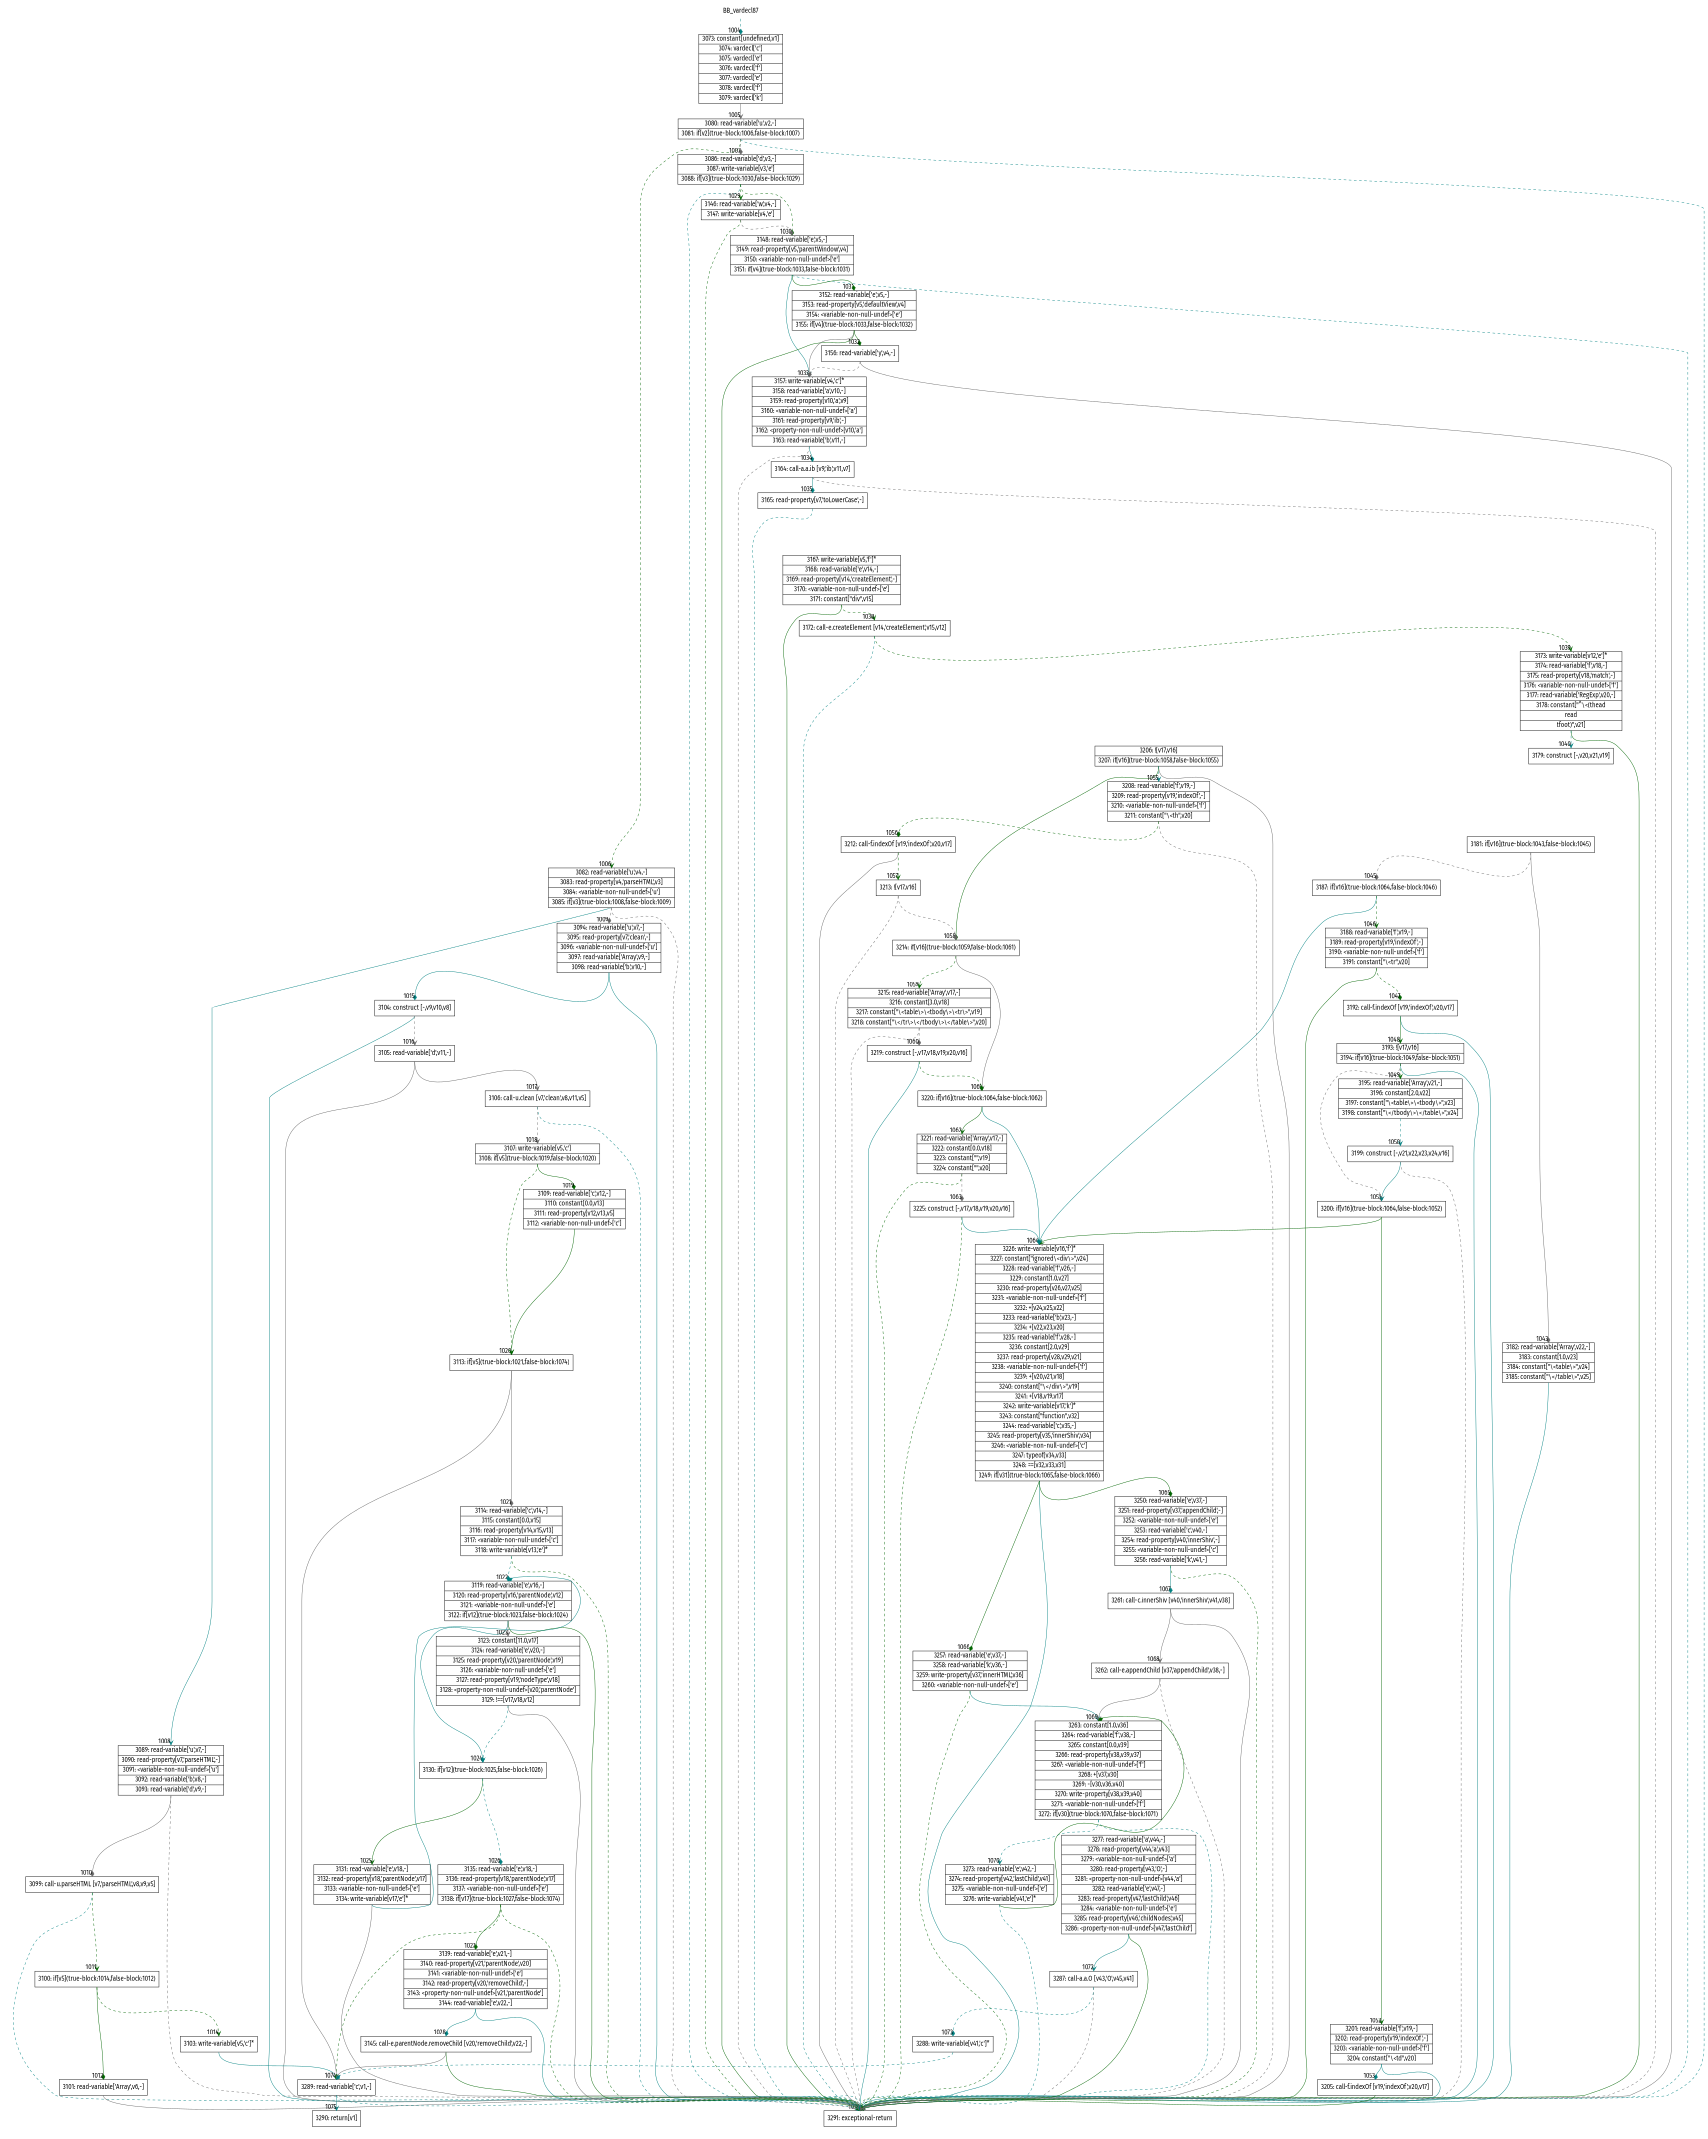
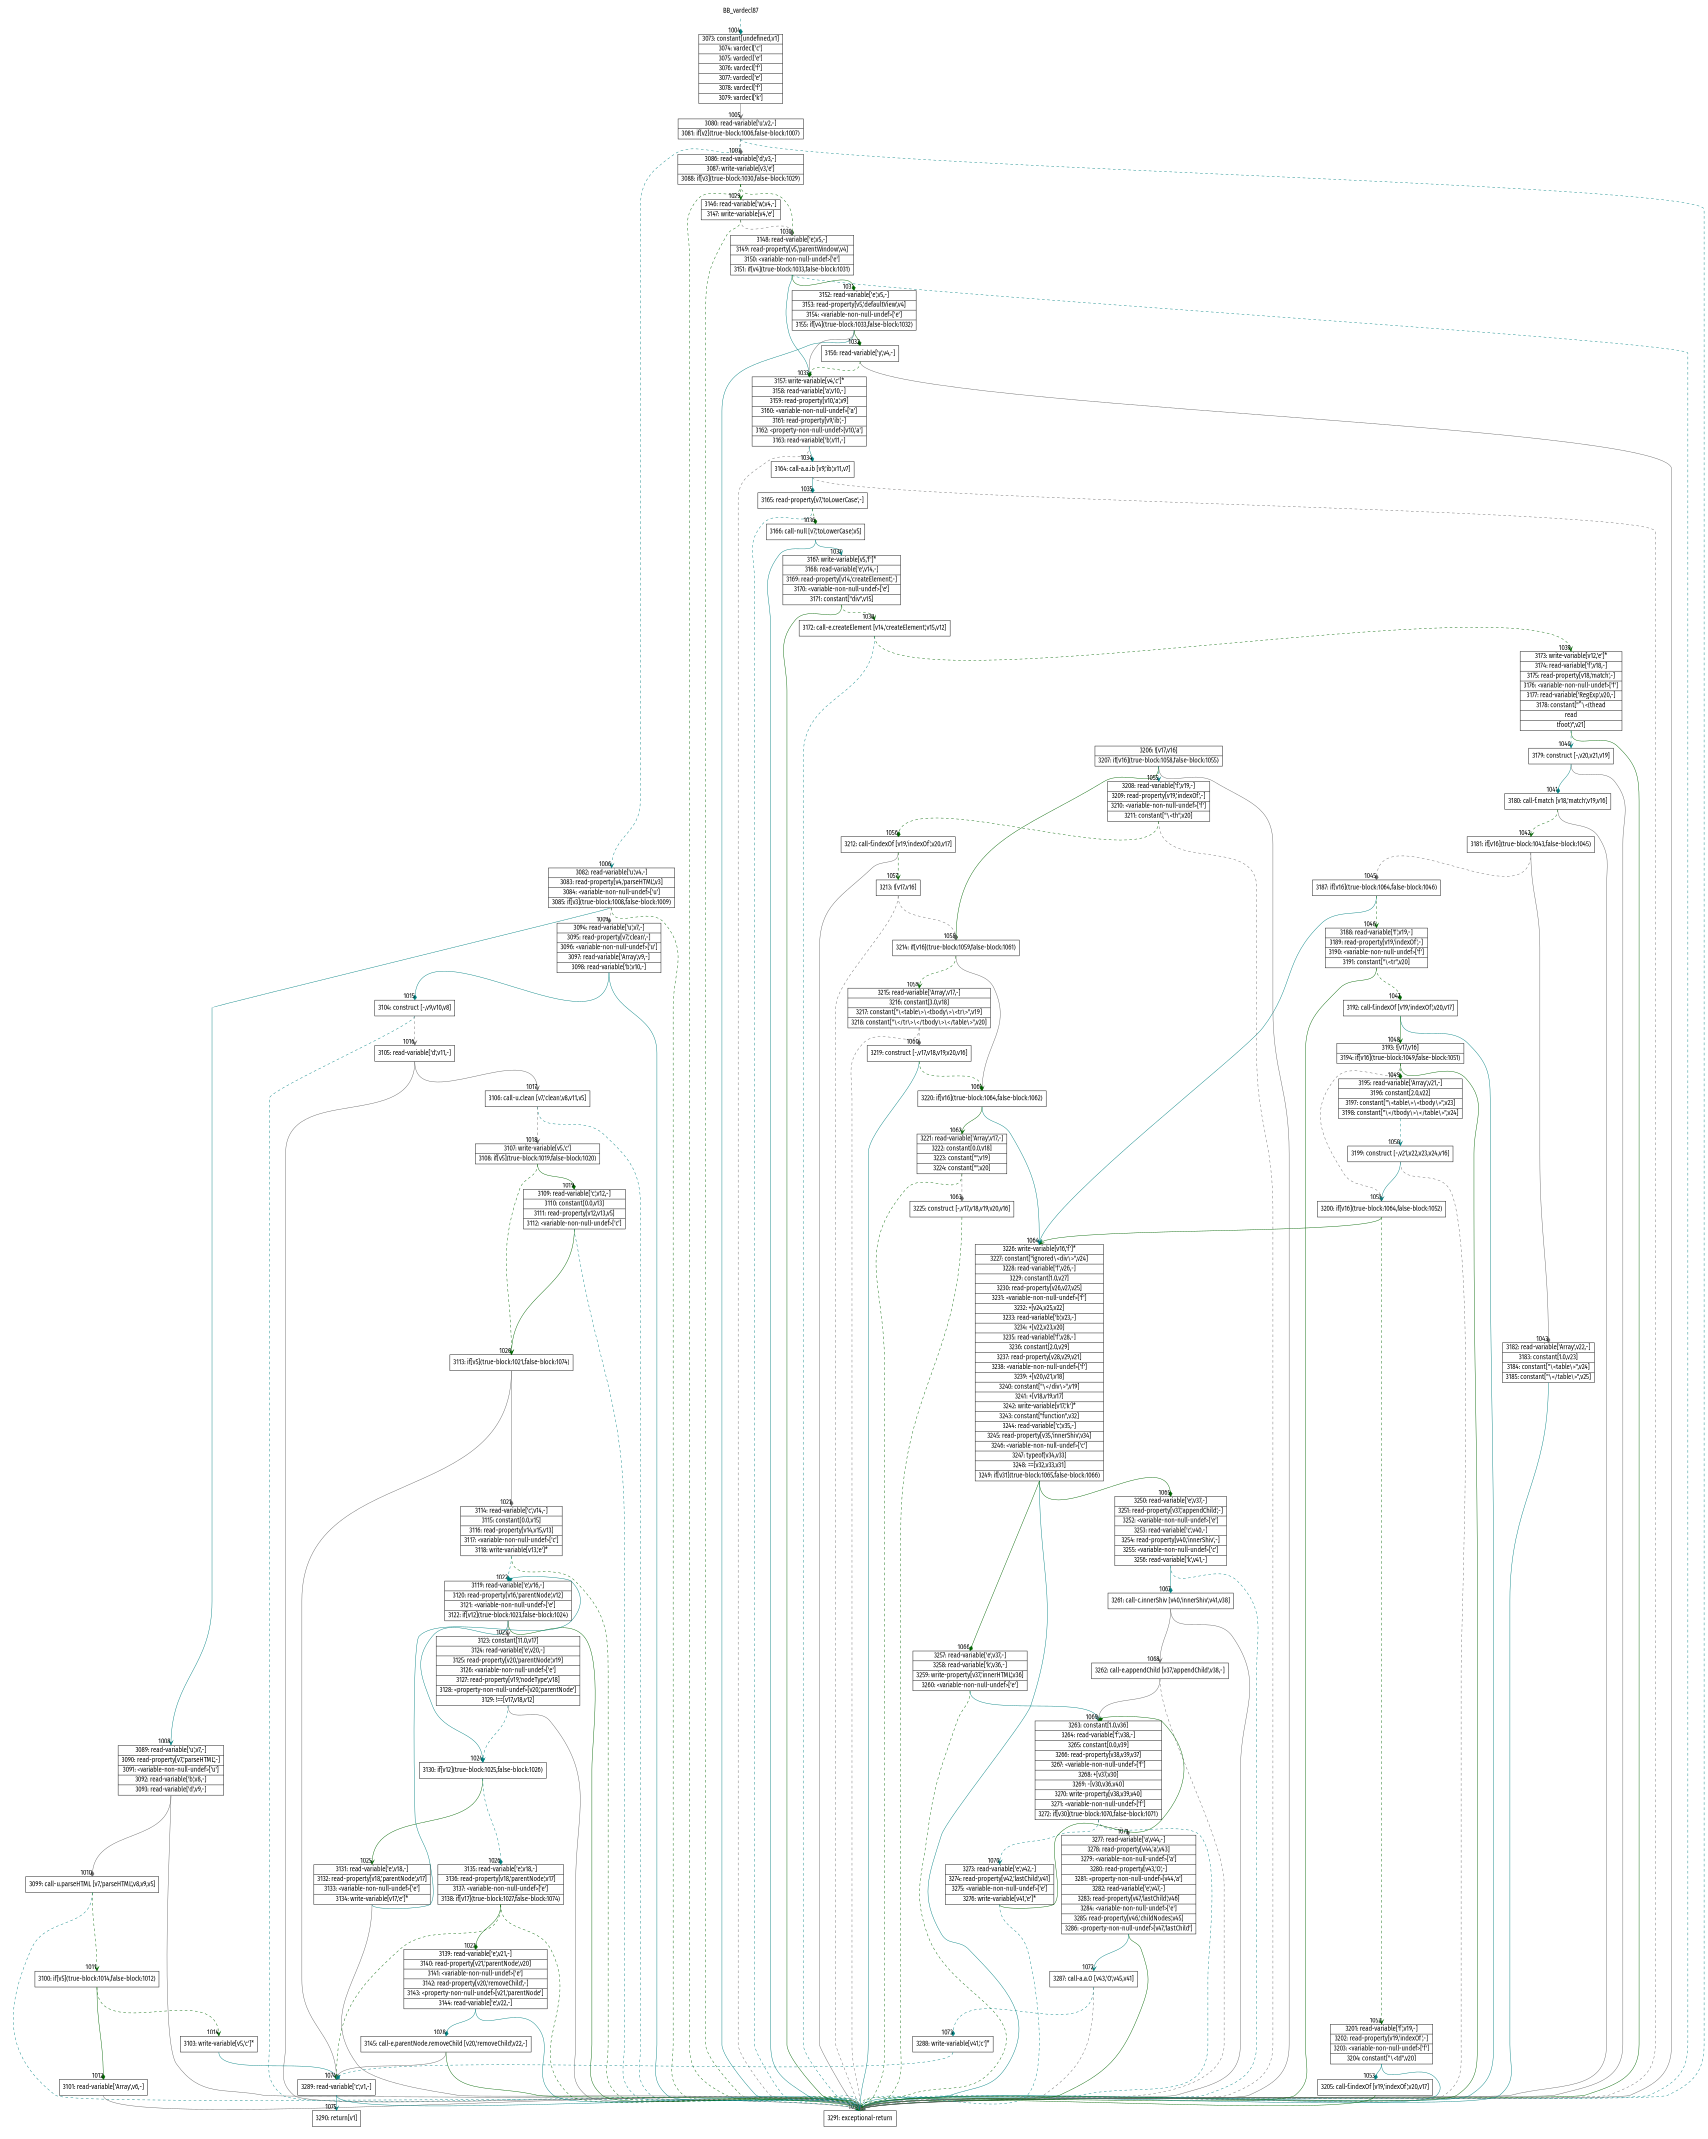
edge "3156: read-variable['y',v4,-]" -> "3157: write-variable[v4,'c']*": color gray40 -> darkgreen
edge "3080: read-variable['u',v2,-]" -> "3082: read-variable['u',v4,-]": color darkgreen -> teal
node "3166: call-null [v7,'toLowerCase',v5]": added
node "3180: call-f.match [v18,'match',v19,v16]": added
edge "3193: ![v17,v16]" -> "3195: read-variable['Array',v21,-]": arrowhead vee -> diamond
edge "3086: read-variable['d',v3,-]" -> "3291: exceptional-return": color teal -> darkgreen
edge "3152: read-variable['e',v5,-]" -> "3291: exceptional-return": color darkgreen -> teal
edge "3225: construct [-,v17,v18,v19,v20,v16]" -> "3226: write-variable[v16,'f']*": removed
edge "3082: read-variable['u',v4,-]" -> "3291: exceptional-return": color gray40 -> darkgreen
edge "3200: if[v16](true-block:1064,false-block:1052)" -> "3201: read-variable['f',v19,-]": style solid -> dashed
edge "3109: read-variable['c',v12,-]" -> "3291: exceptional-return": added
edge "3179: construct [-,v20,v21,v19]" -> "3291: exceptional-return": added
edge "3104: construct [-,v9,v10,v8]" -> "3291: exceptional-return": style solid -> dashed
edge "3263: constant[1.0,v36]" -> "3277: read-variable['a',v44,-]": added
edge "3193: ![v17,v16]" -> "3291: exceptional-return": color teal -> darkgreen
edge "3250: read-variable['e',v37,-]" -> "3291: exceptional-return": color darkgreen -> teal
edge "3089: read-variable['u',v7,-]" -> "3291: exceptional-return": style dashed -> solid
edge "3289: read-variable['c',v1,-]" -> "3291: exceptional-return": style dashed -> solid
